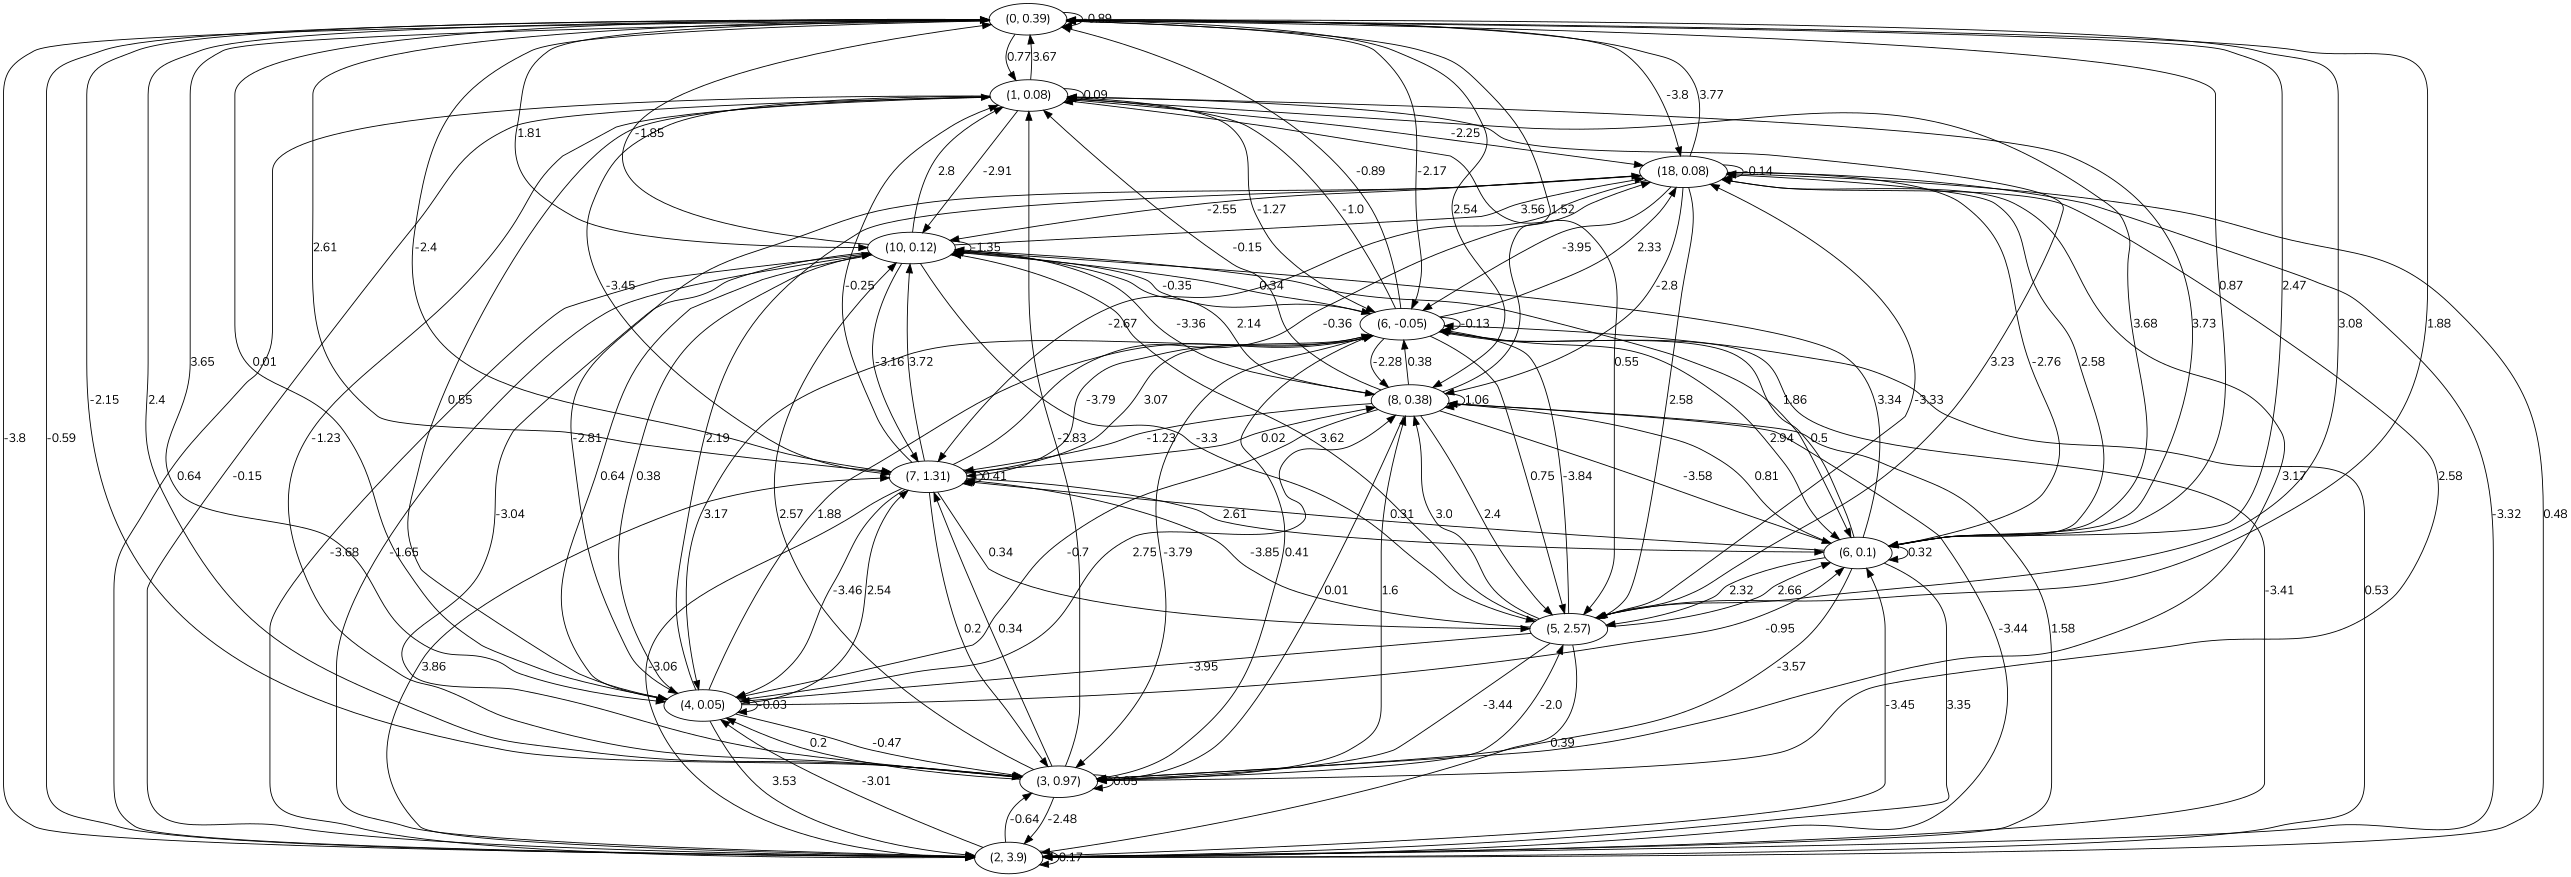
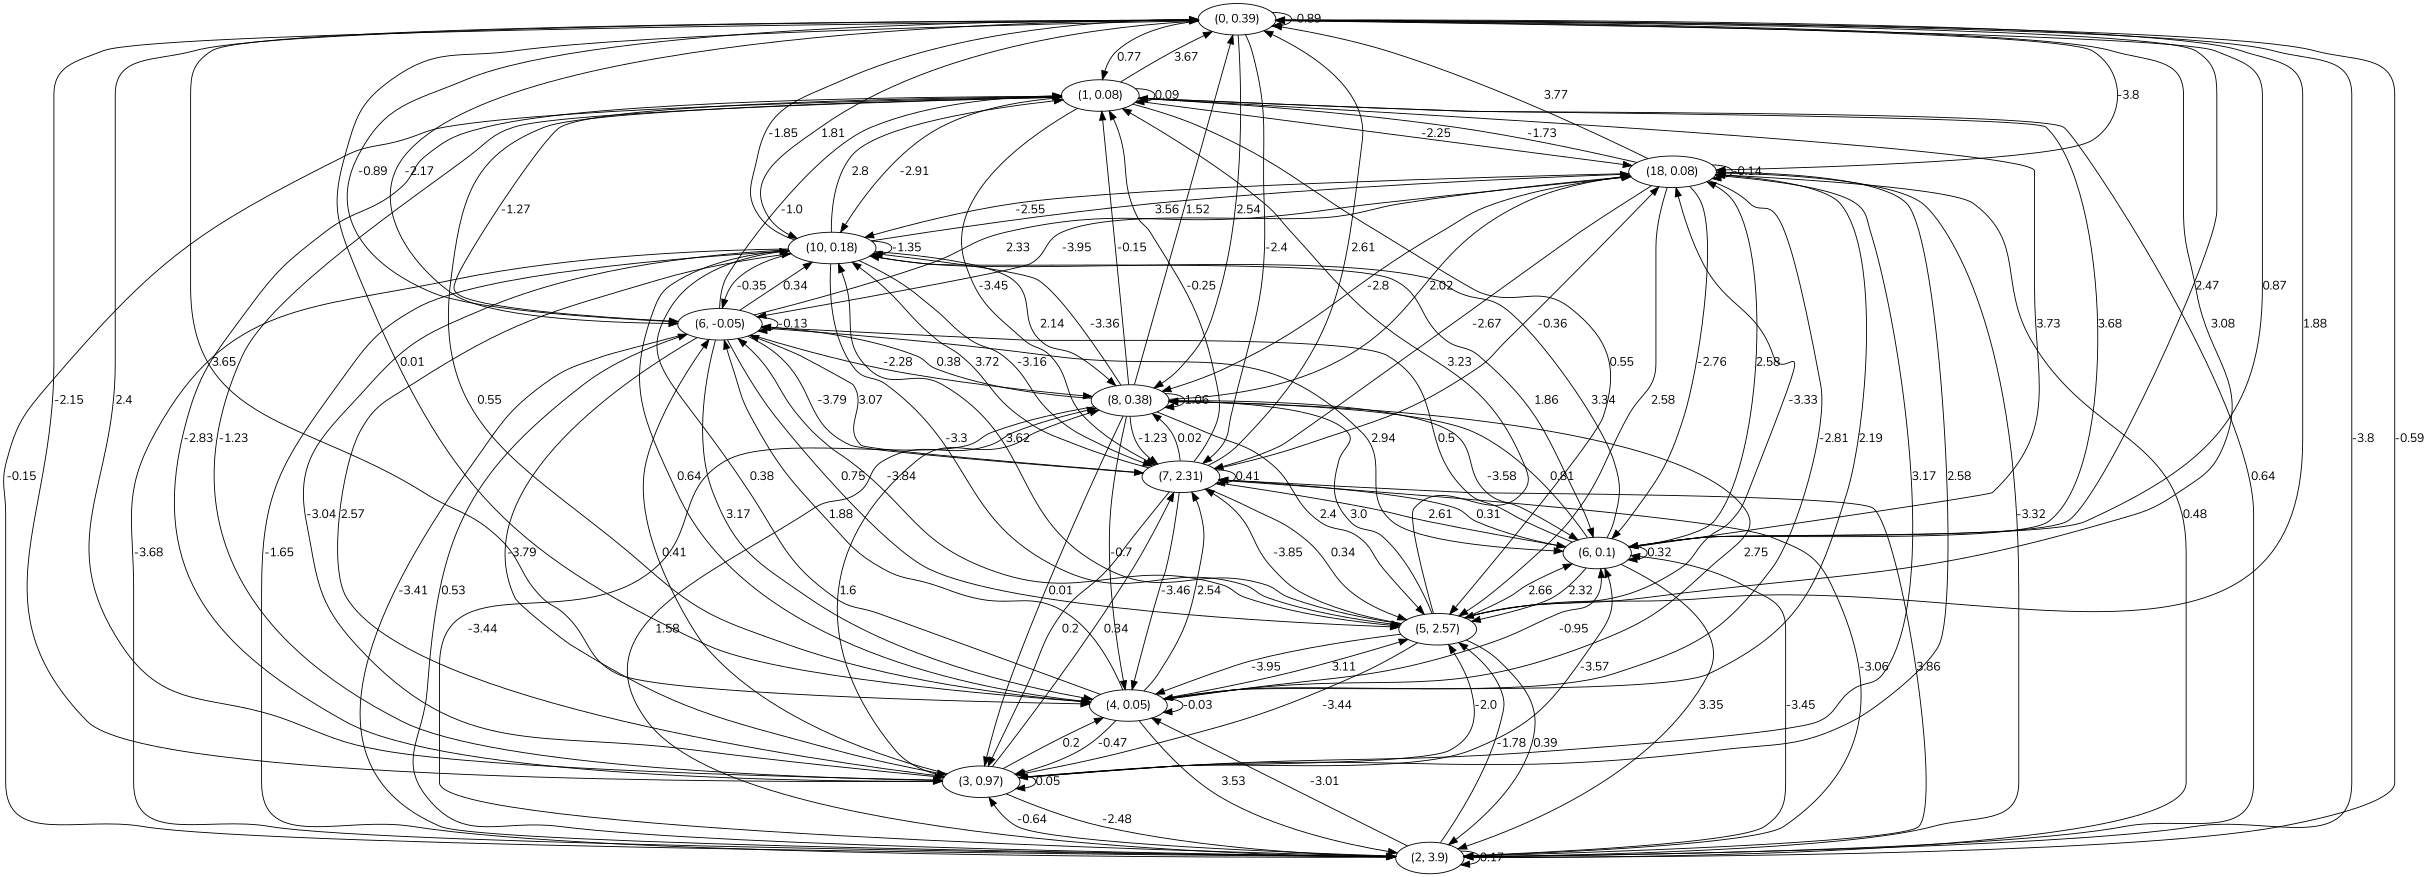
edge "(18, 0.08)" -> "(1, 0.08)": added, label "-1.73"
node "(10, 0.12)": label "(10, 0.12)" -> "(10, 0.18)"
edge "(8, 0.38)" -> "(18, 0.08)": added, label "2.02"
node "(7, 1.31)": label "(7, 1.31)" -> "(7, 2.31)"
edge "(4, 0.05)" -> "(5, 2.57)": added, label "3.11"
edge "(2, 3.9)" -> "(5, 2.57)": added, label "-1.78"
edge "(6, 0.1)" -> "(3, 0.97)": reversed
